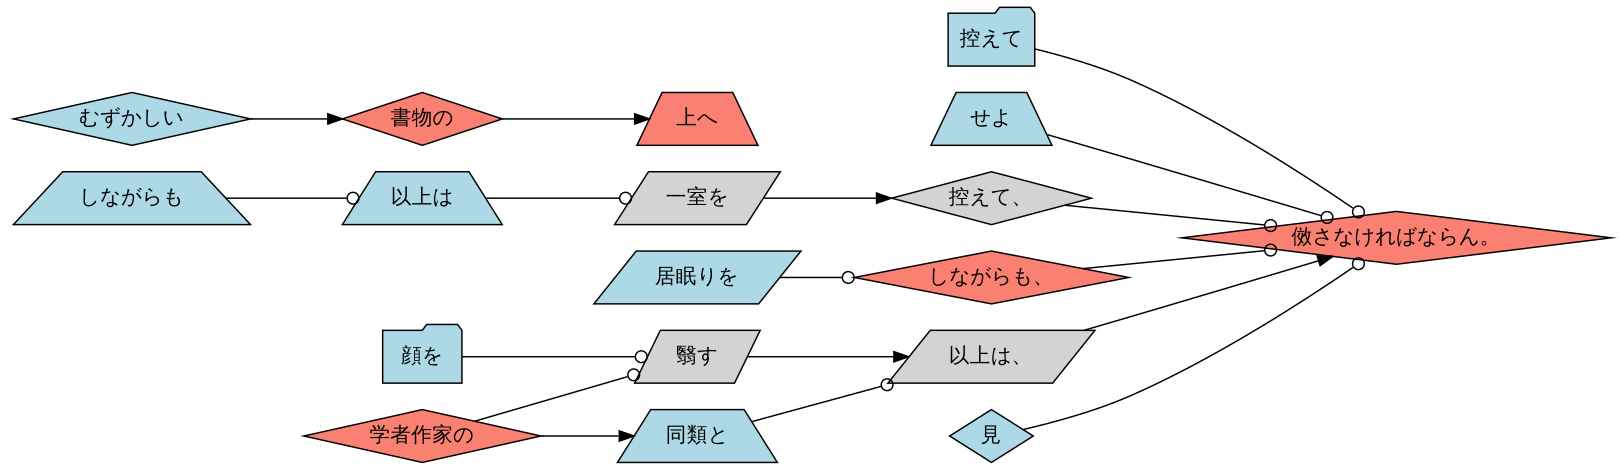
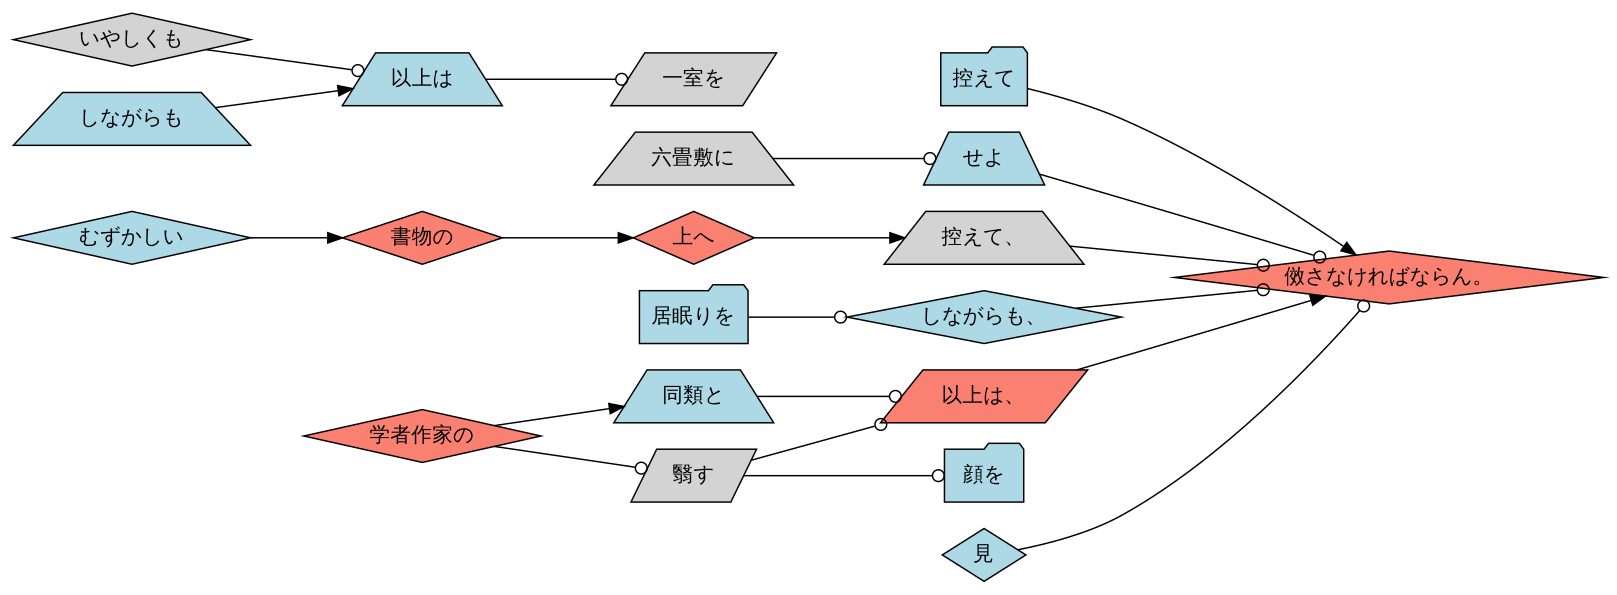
node "いやしくも": added
edge "控えて" -> "傚さなければならん。": arrowhead odot -> normal
node "上へ": shape trapezium -> diamond
node "六畳敷に": added
edge "しながらも" -> "以上は": arrowhead odot -> normal
edge "一室を" -> "控えて、": now "上へ" -> "控えて、"
node "控えて、": shape diamond -> trapezium
node "居眠りを": shape parallelogram -> folder
node "しながらも、": fillcolor salmon -> lightblue
edge "顔を" -> "翳す": reversed
edge "翳す" -> "以上は、": arrowhead normal -> odot
node "以上は、": fillcolor lightgrey -> salmon
